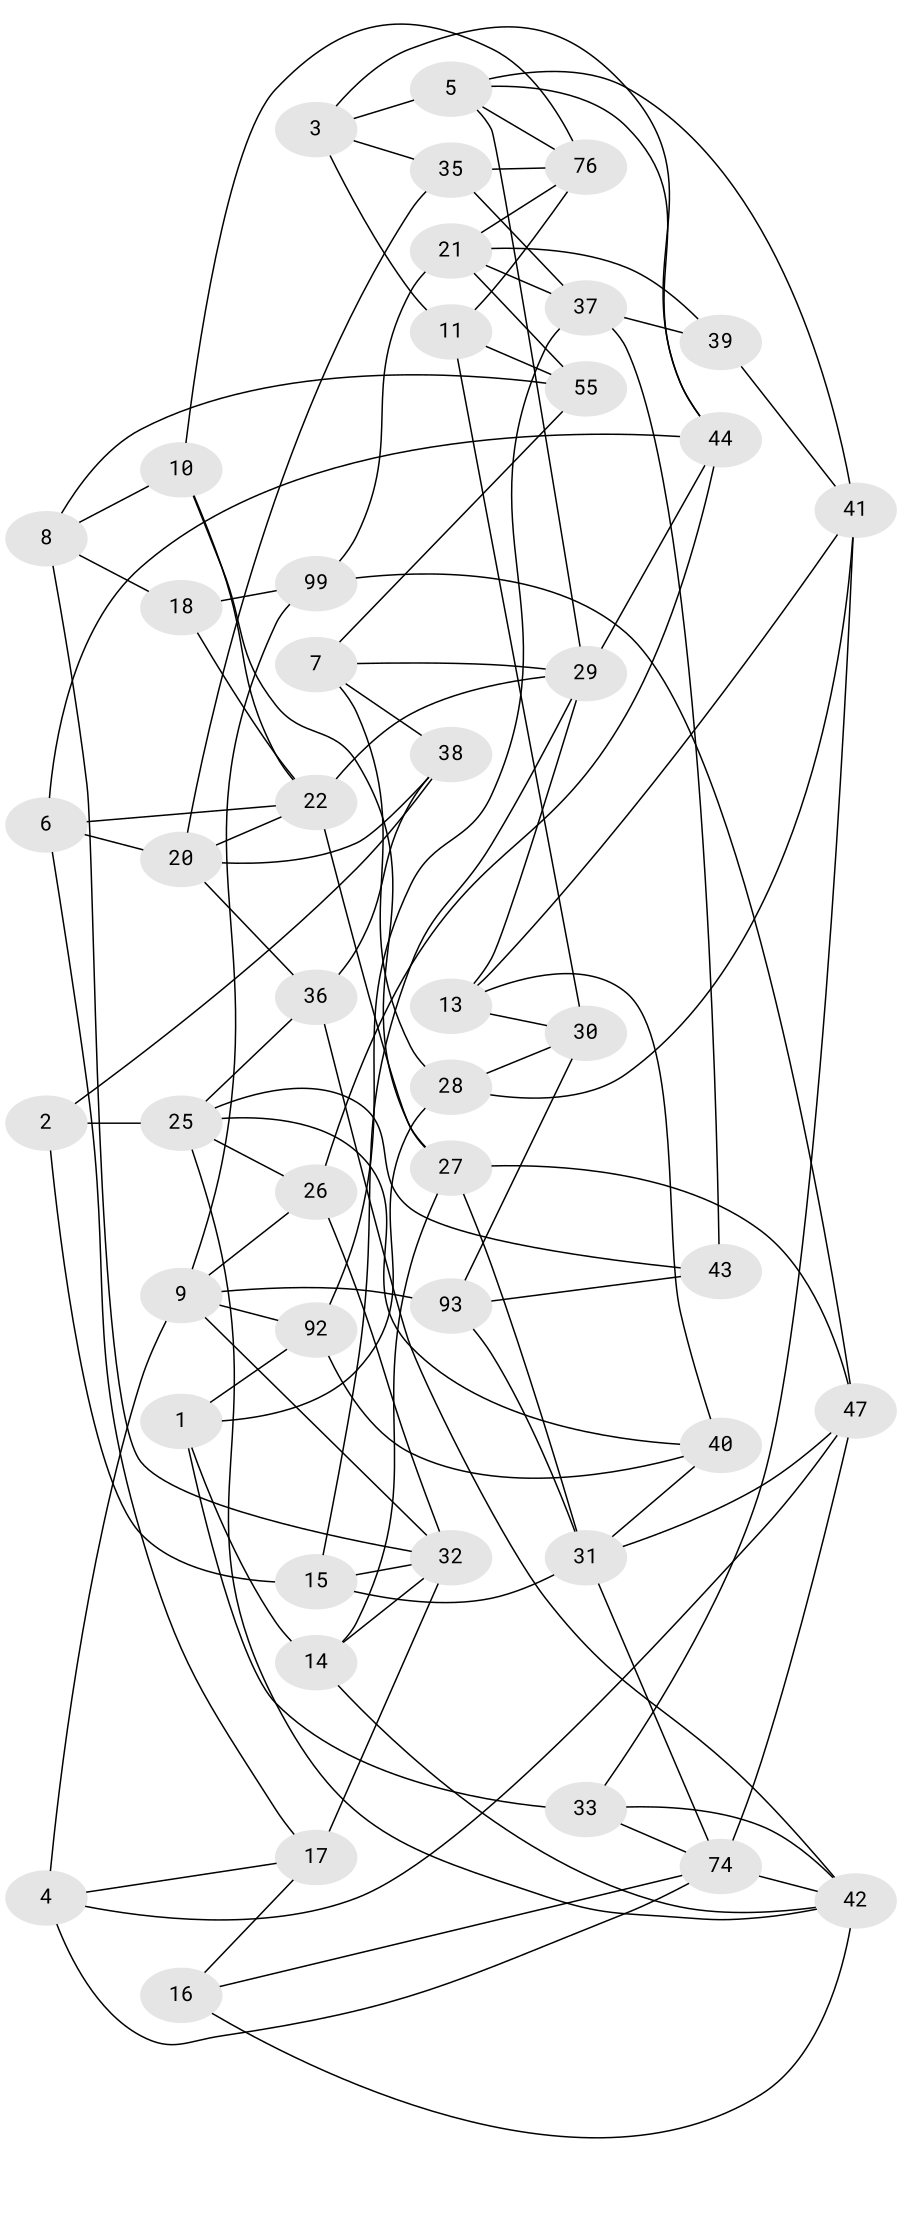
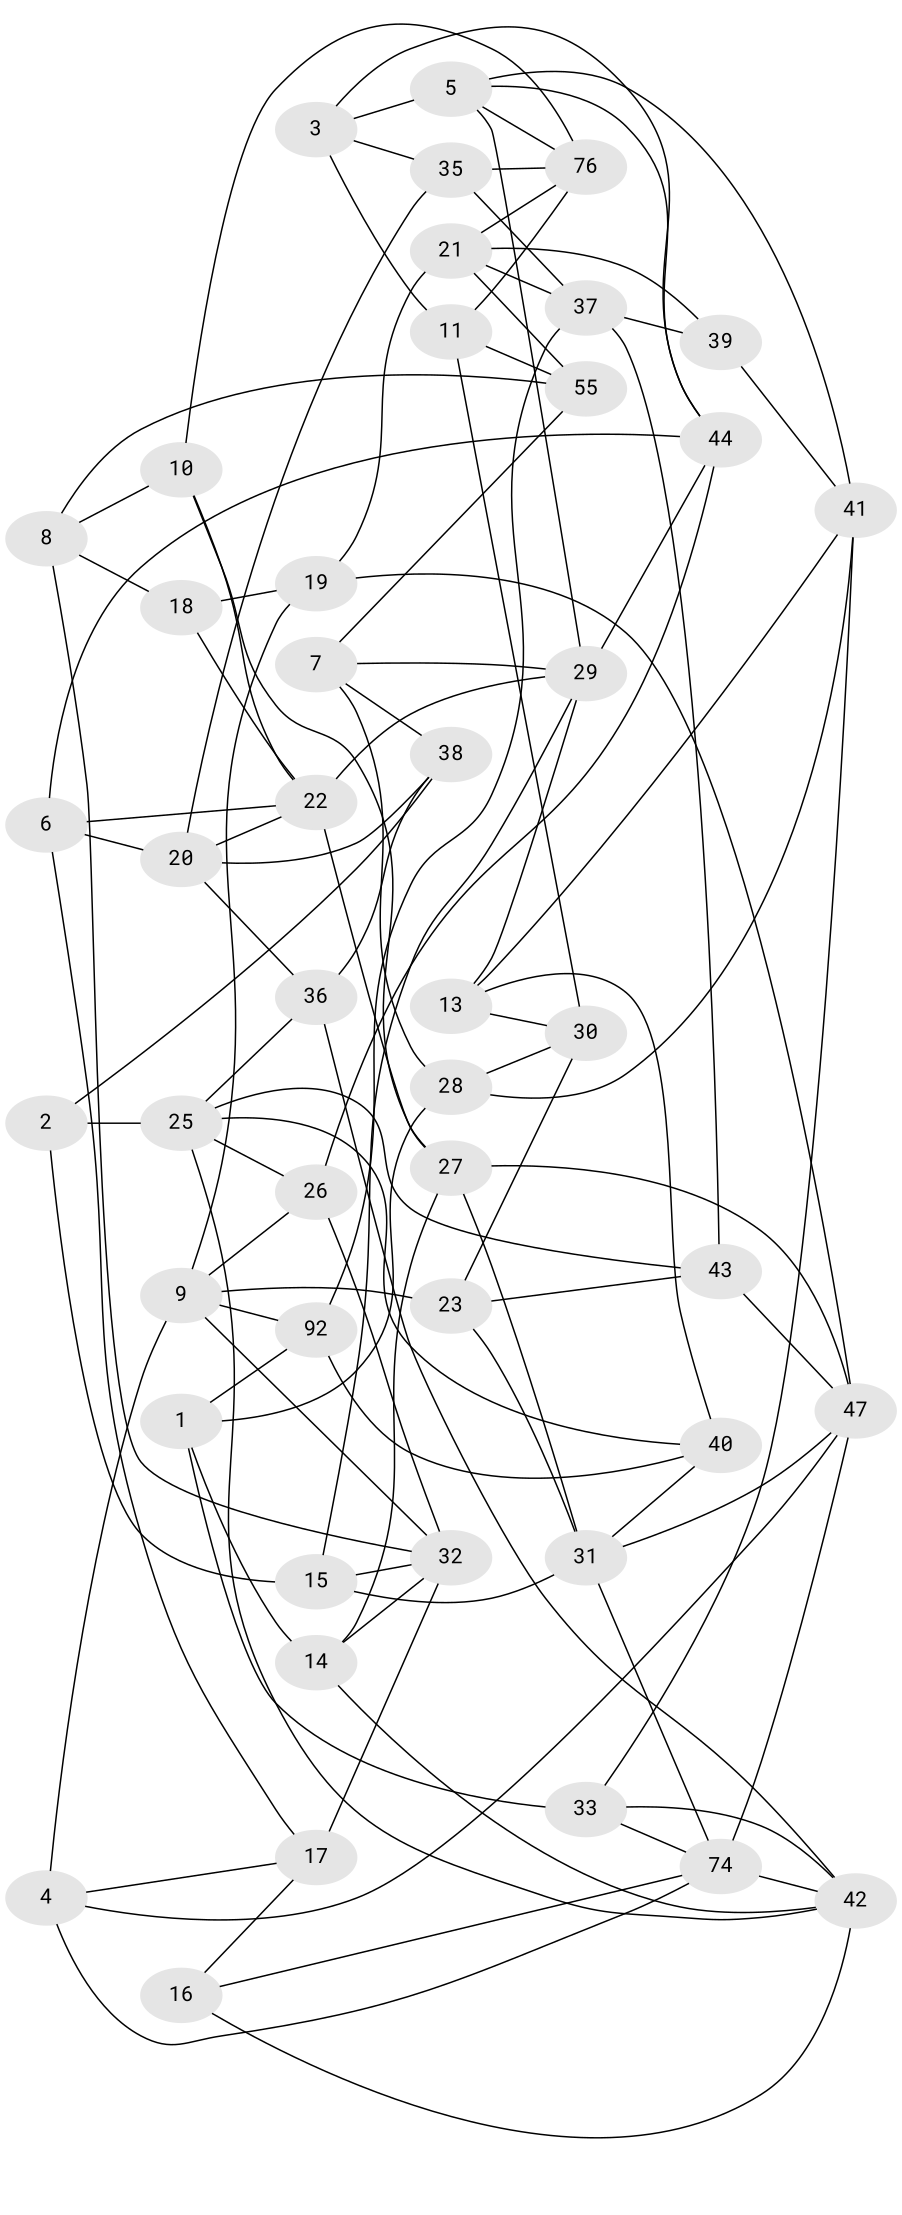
node "99": label "99" -> "19"
node "93": label "93" -> "23"
edge "43" -- "47": added
